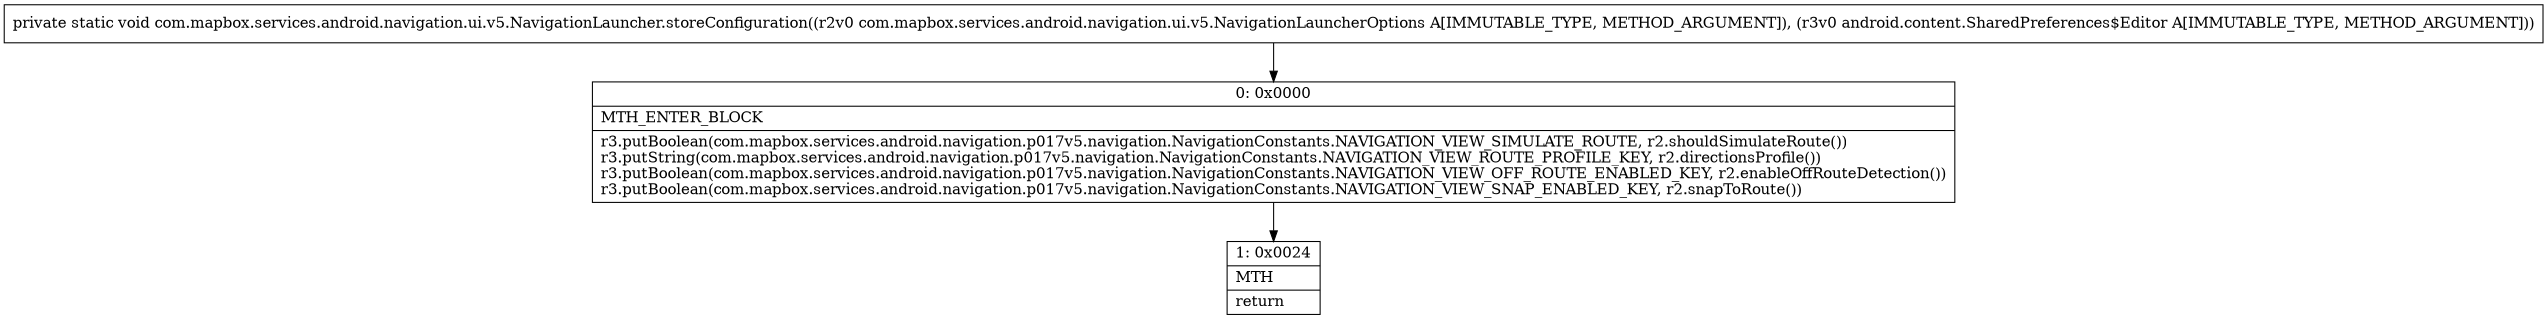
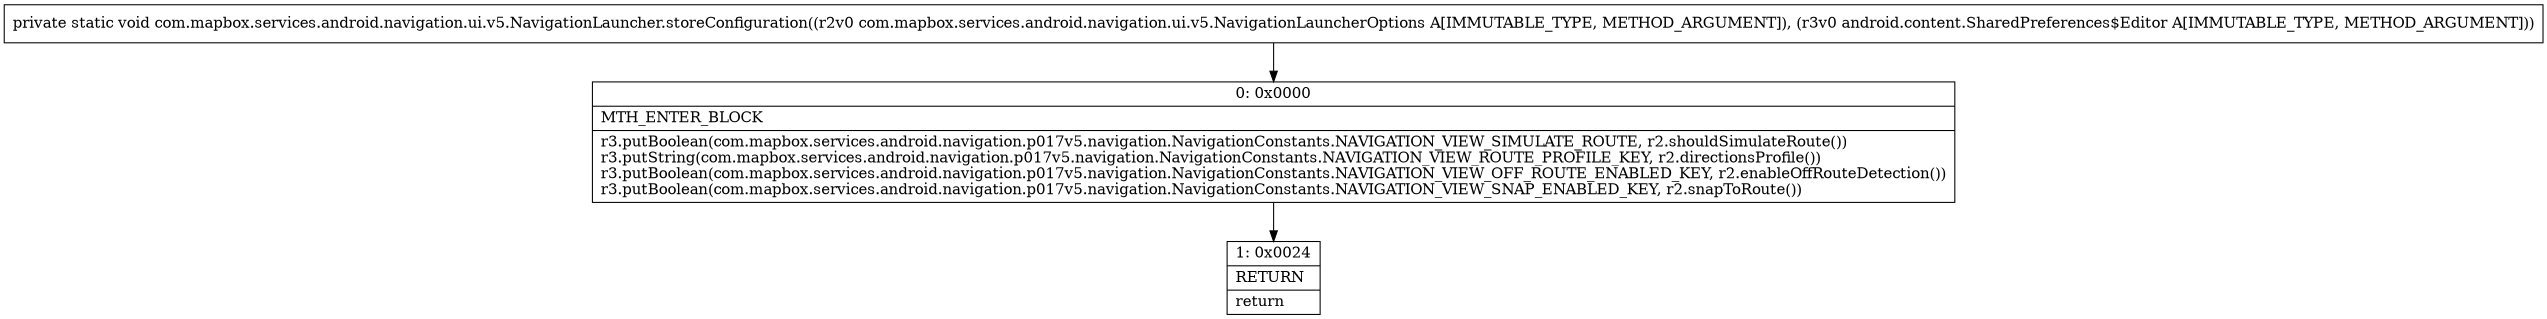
node "1: 0x0024": text "MTH" -> "RETURN"
